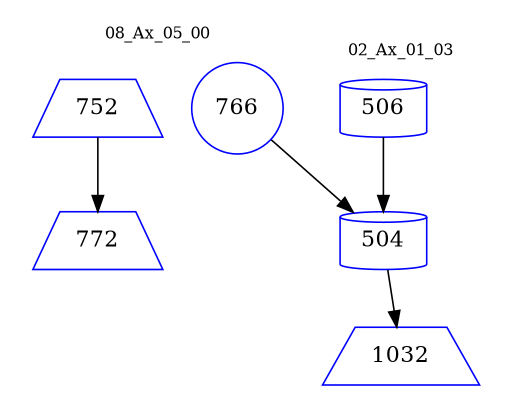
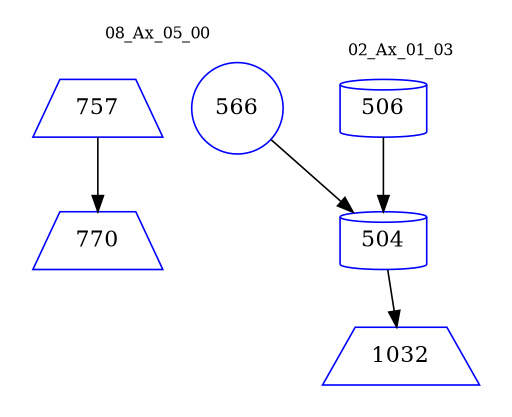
node "752": label "752" -> "757"
node "766": label "766" -> "566"
node "772": label "772" -> "770"
